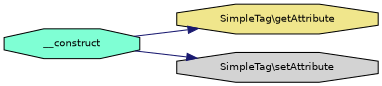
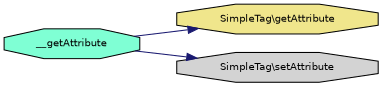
node "__construct": label "__construct" -> "__getAttribute"
